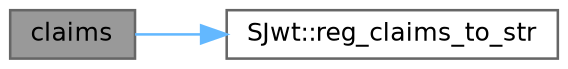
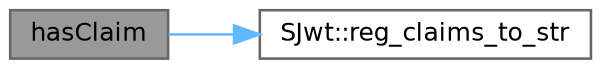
node "claims": label "claims" -> "hasClaim"
